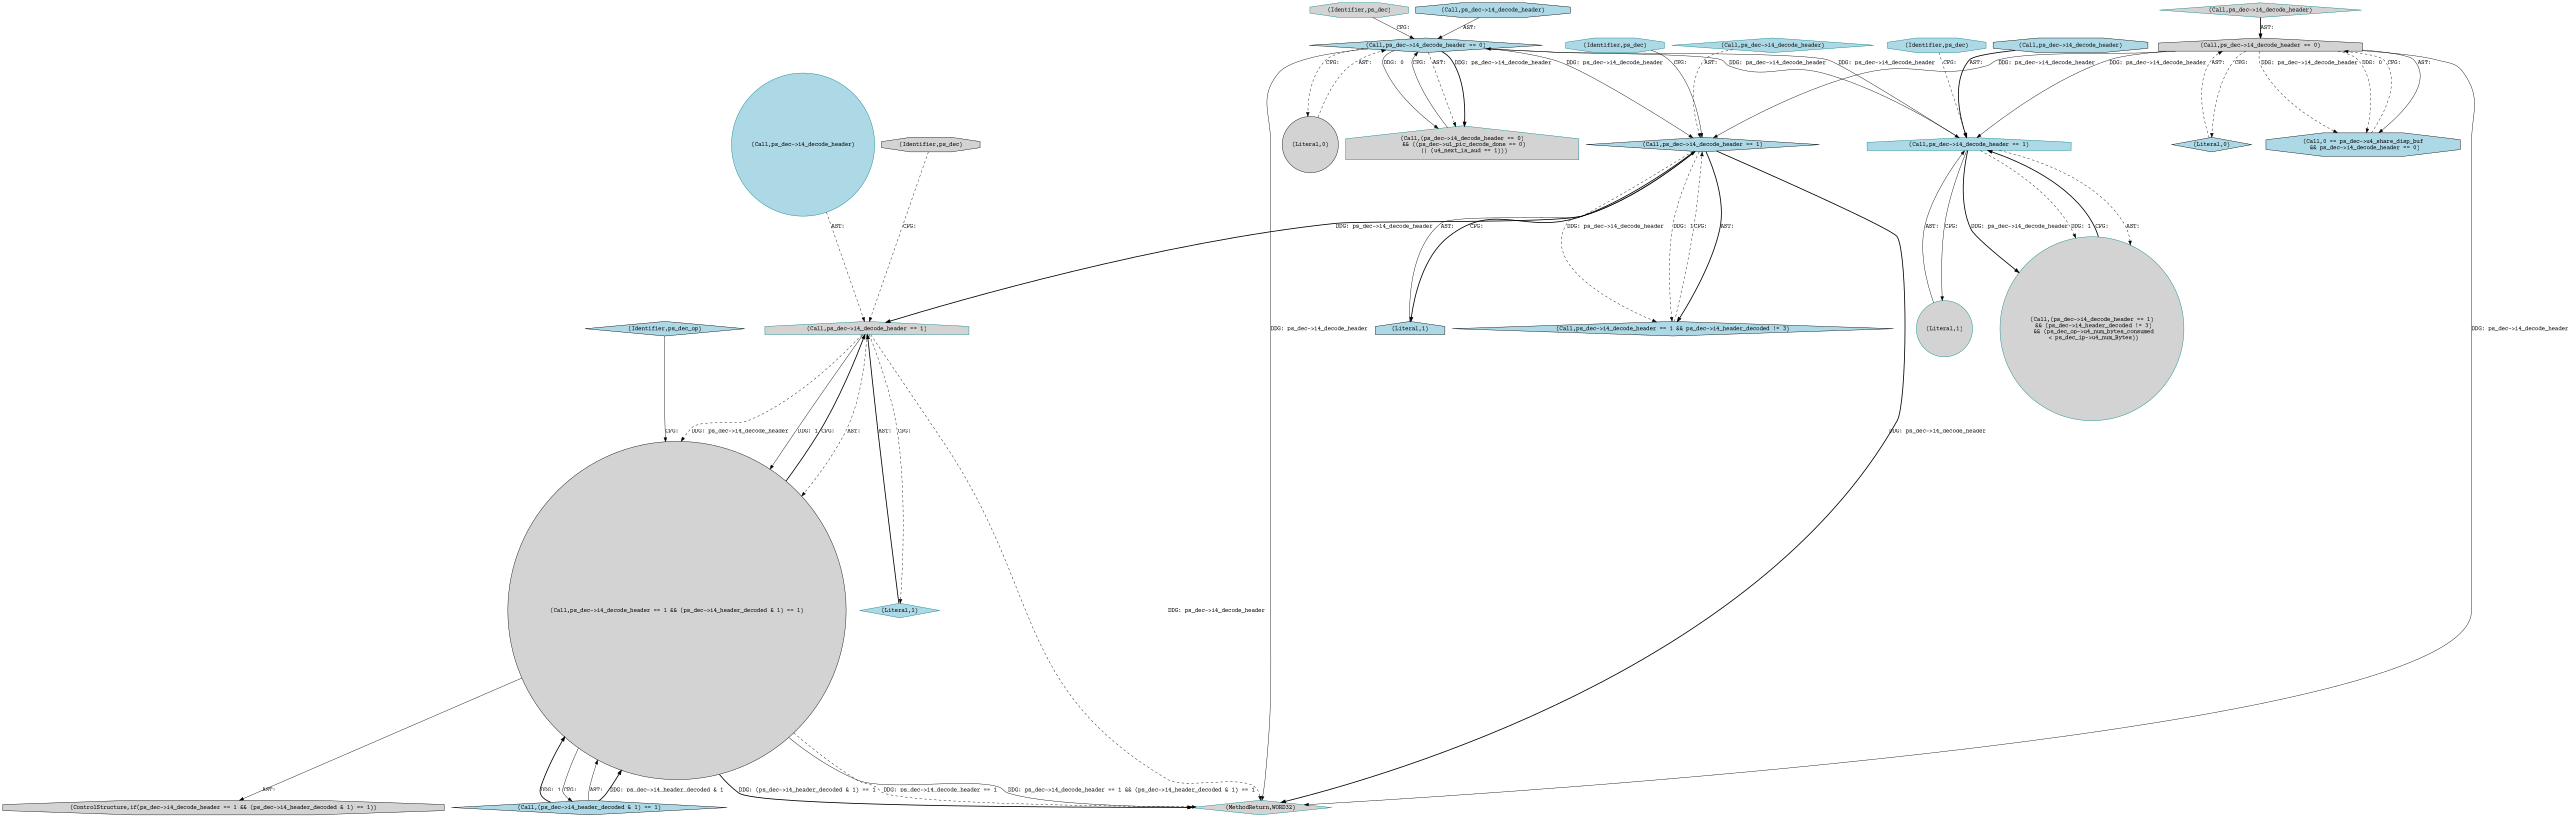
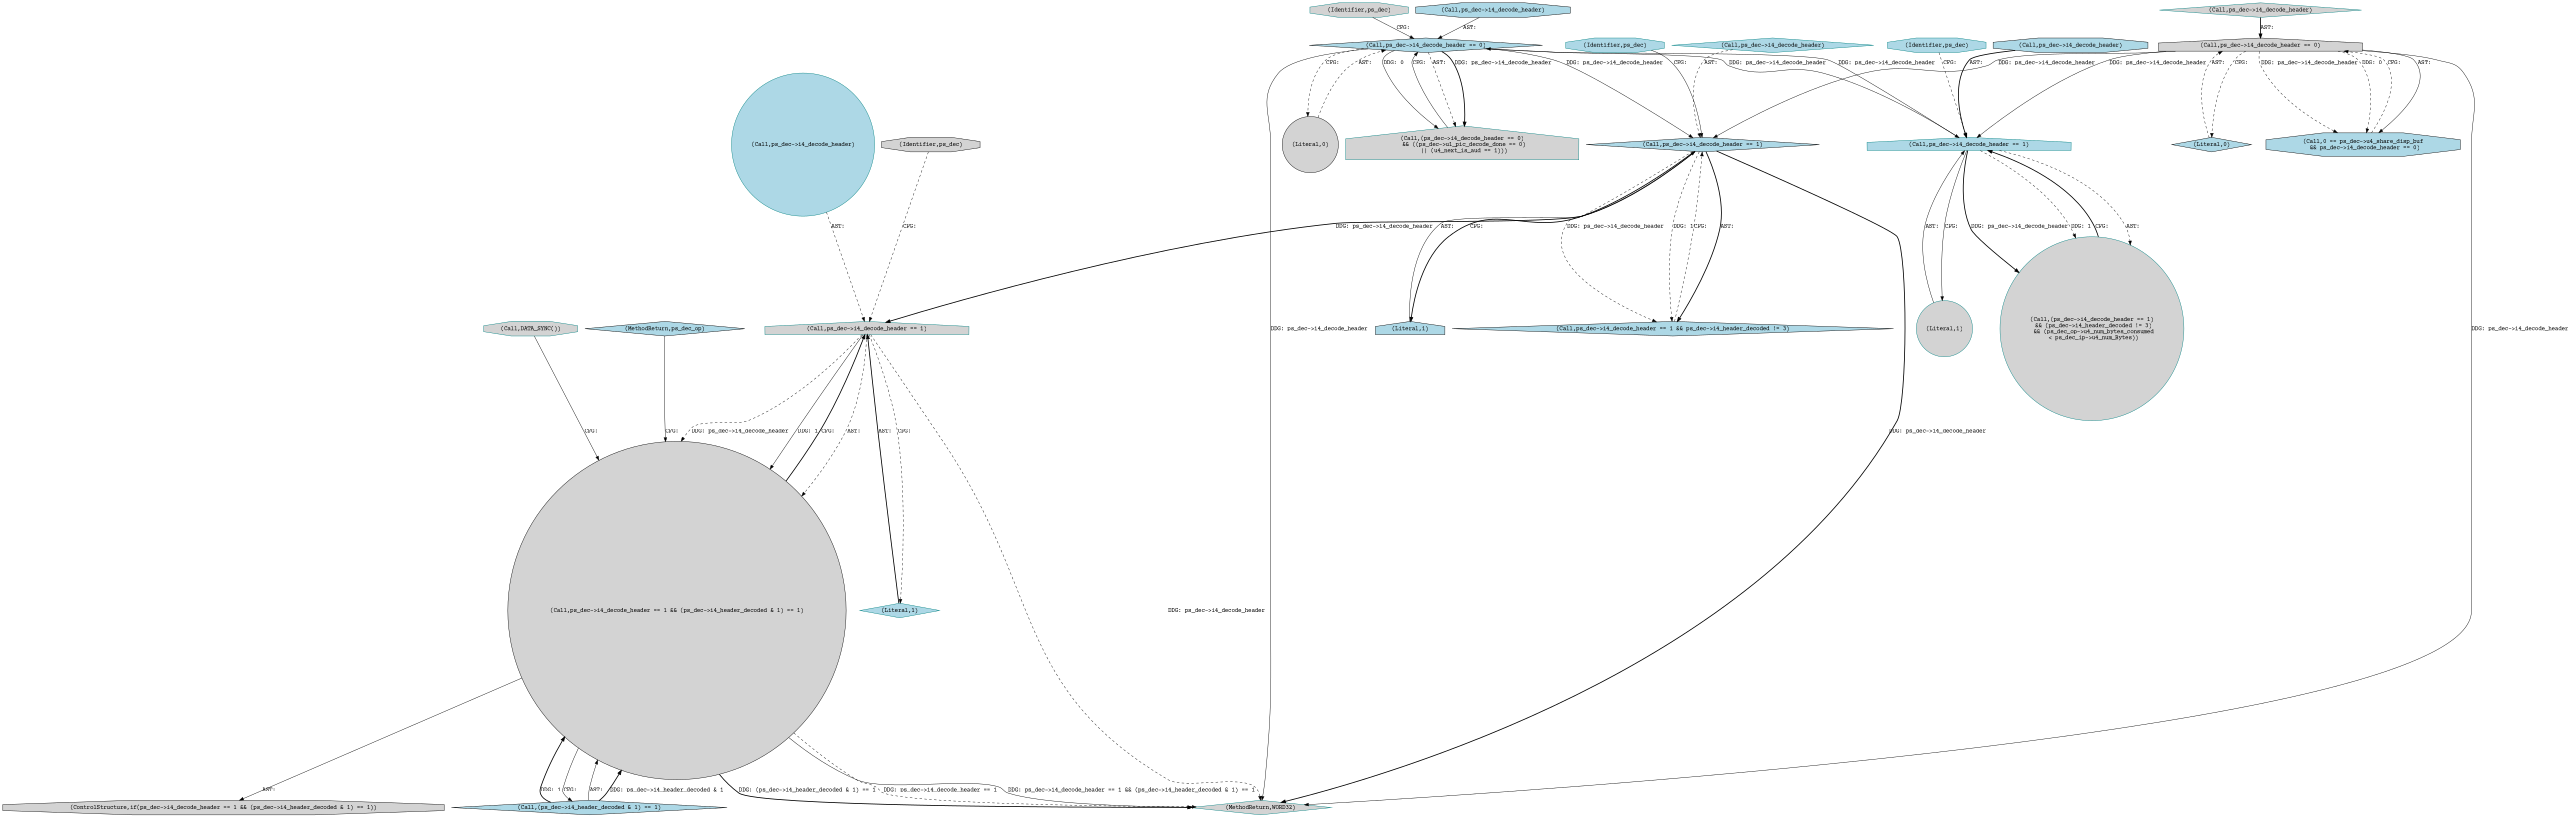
node "(Call,DATA_SYNC())": added
node "(Identifier,ps_dec_op)": label "(Identifier,ps_dec_op)" -> "(MethodReturn,ps_dec_op)"
